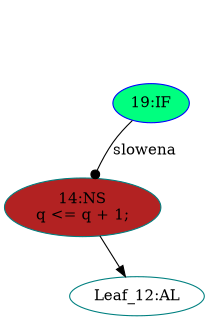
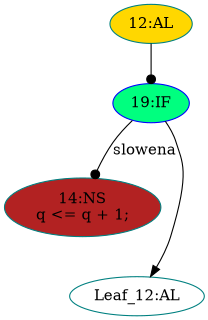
node "12:AL": added
edge "14:NS q <= q + 1;" -> "Leaf_12:AL": now "19:IF" -> "Leaf_12:AL"
